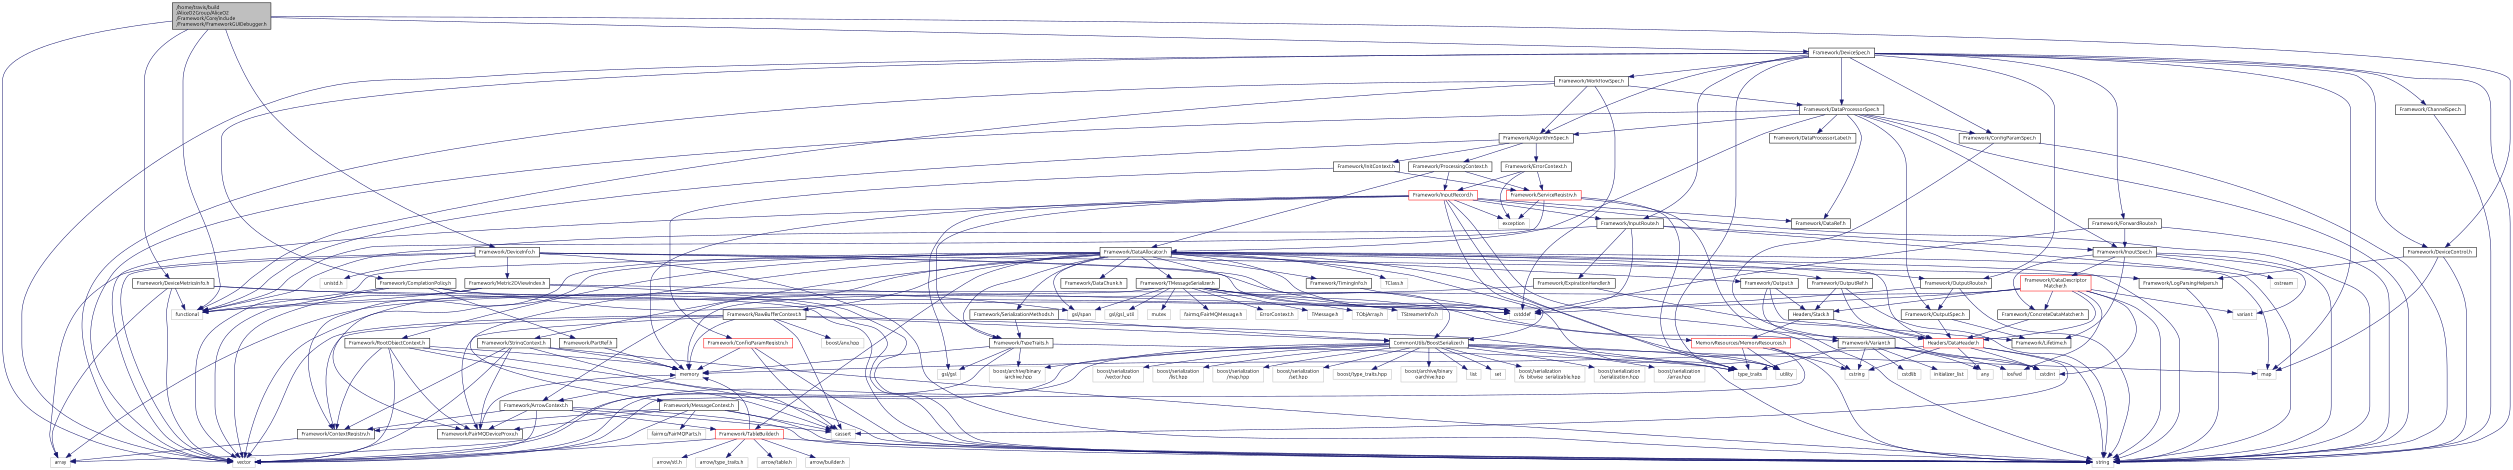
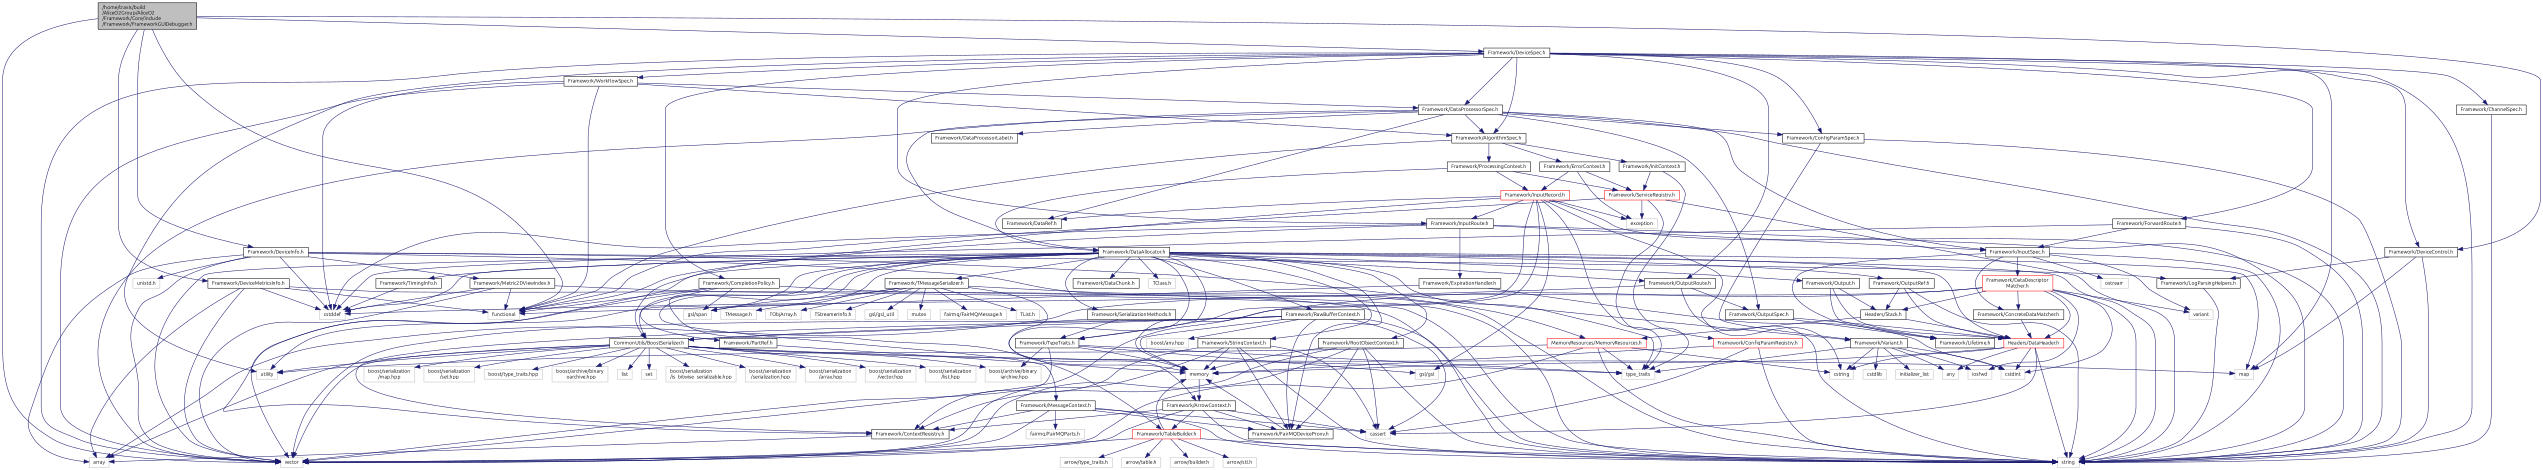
edge "Framework/InputRecord.h" -> "vector": removed
node "ErrorContext.h": label "ErrorContext.h" -> "TList.h"
